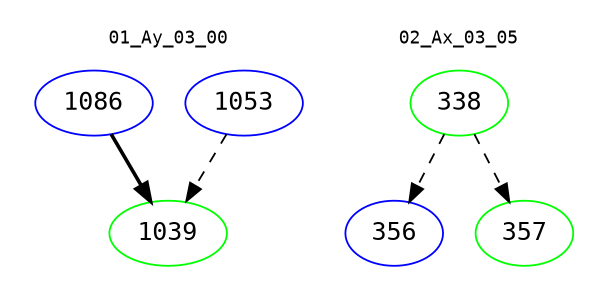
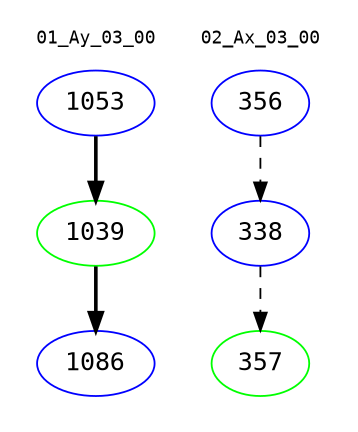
cluster "02_Ax_03_05": label "02_Ax_03_05" -> "02_Ax_03_00"
node "338": color green -> blue
edge "1086" -> "1039": reversed
edge "1053" -> "1039": style dashed -> bold
edge "338" -> "356": reversed
